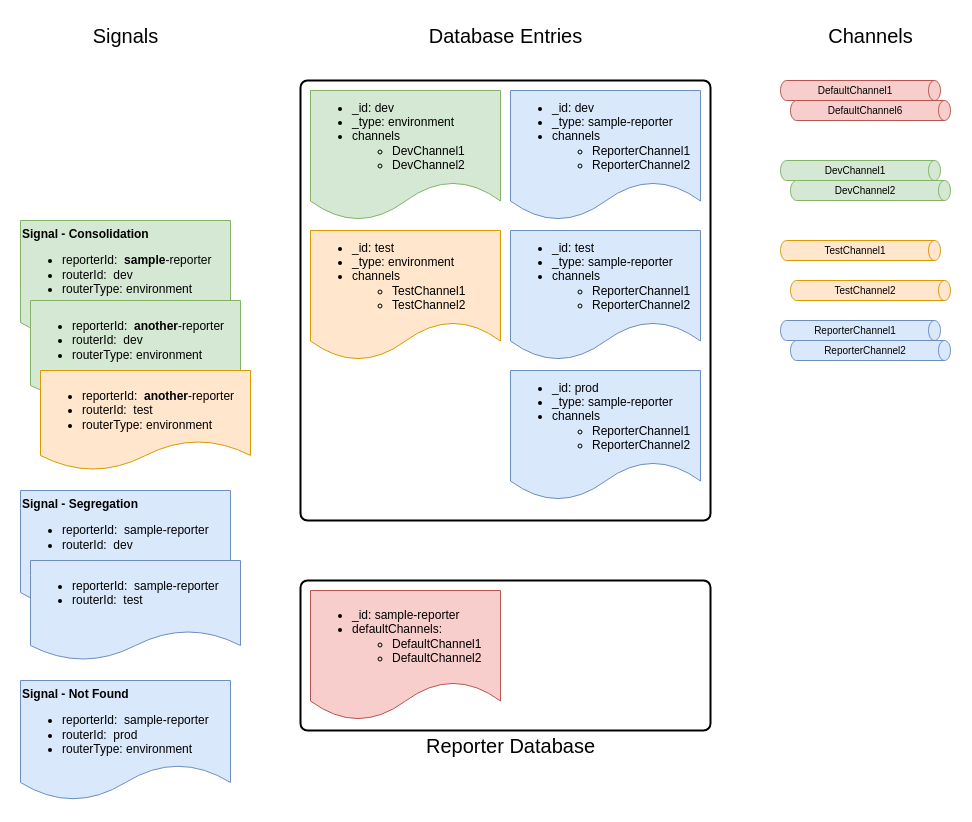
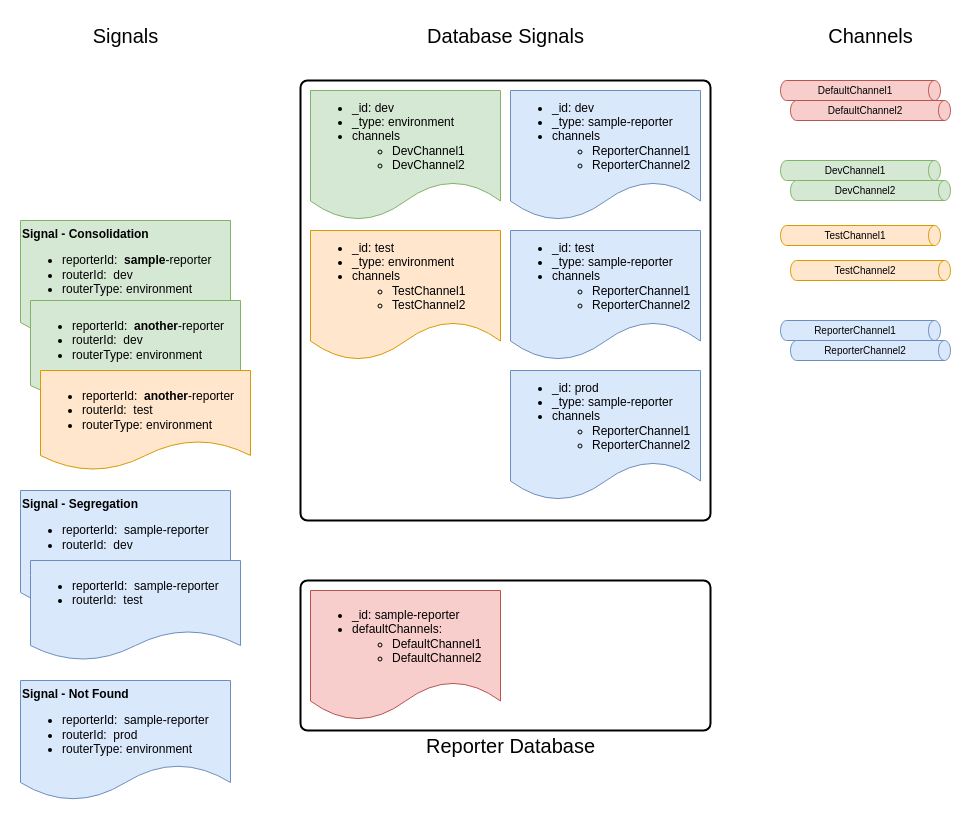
node "Database Entries": label "Database Entries" -> "Database Signals"
node "DefaultChannel6": label "DefaultChannel6" -> "DefaultChannel2"
node "TestChannel1": moved (861, 251) -> (861, 236)
node "TestChannel2": moved (871, 291) -> (871, 271)
